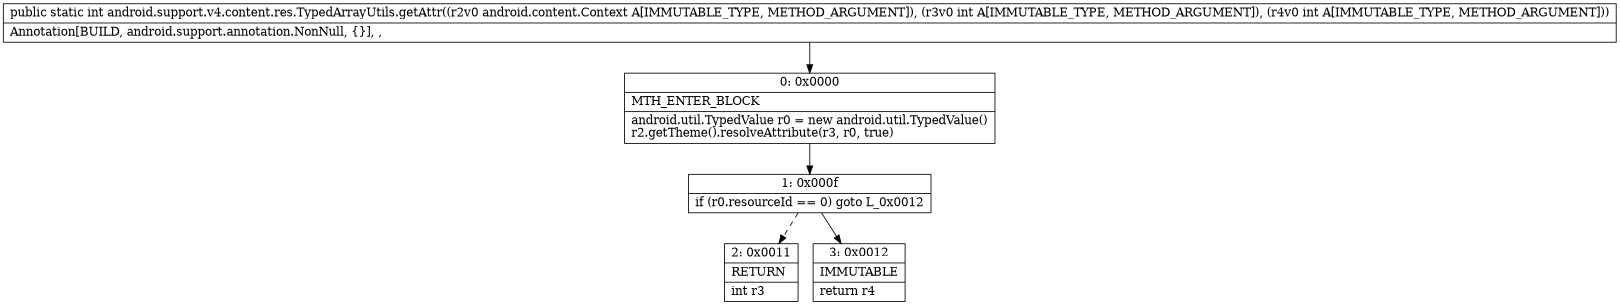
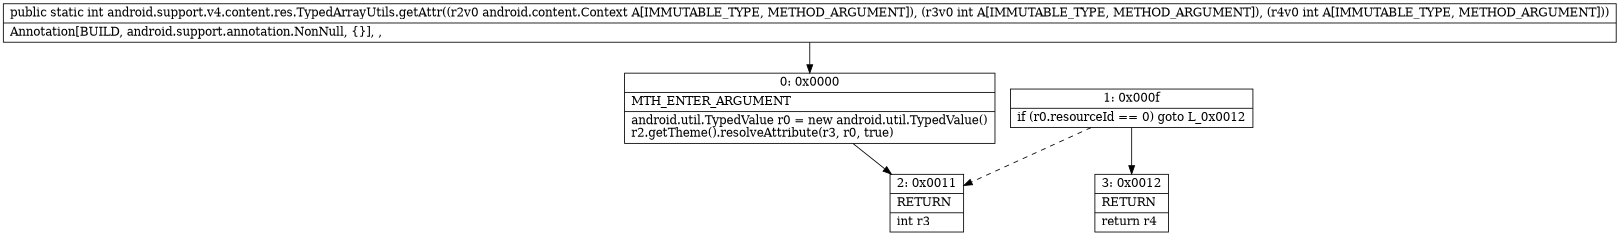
node "0: 0x0000": text "MTH_ENTER_BLOCK" -> "MTH_ENTER_ARGUMENT"
edge "0: 0x0000" -> "1: 0x000f": now "0: 0x0000" -> "2: 0x0011"
node "3: 0x0012": text "IMMUTABLE" -> "RETURN"
